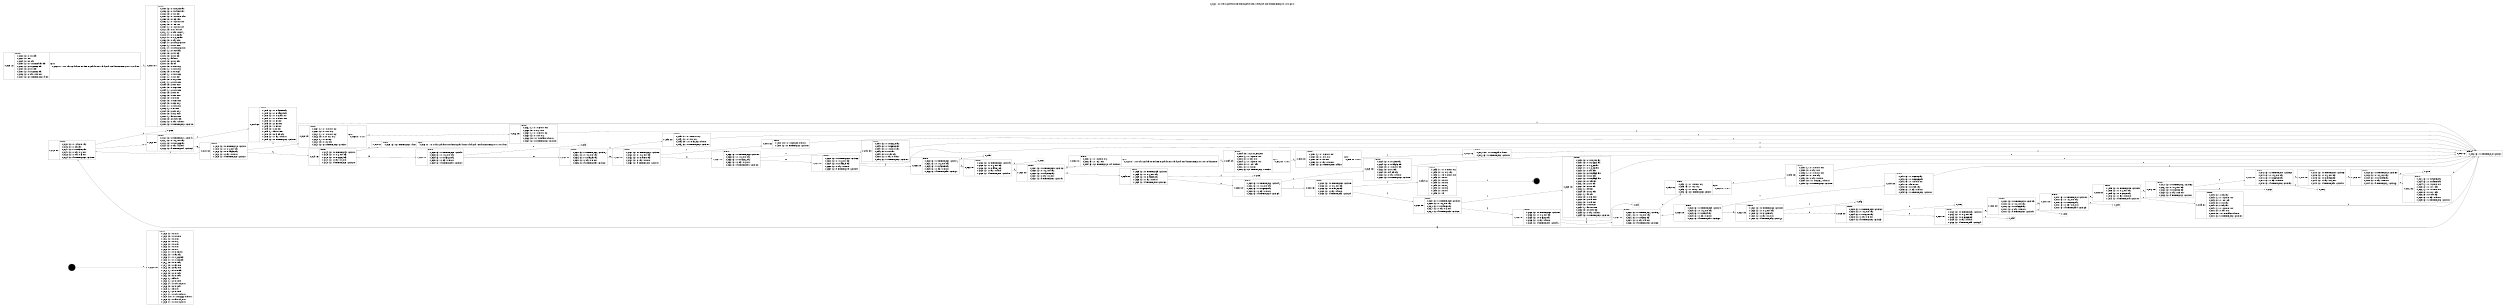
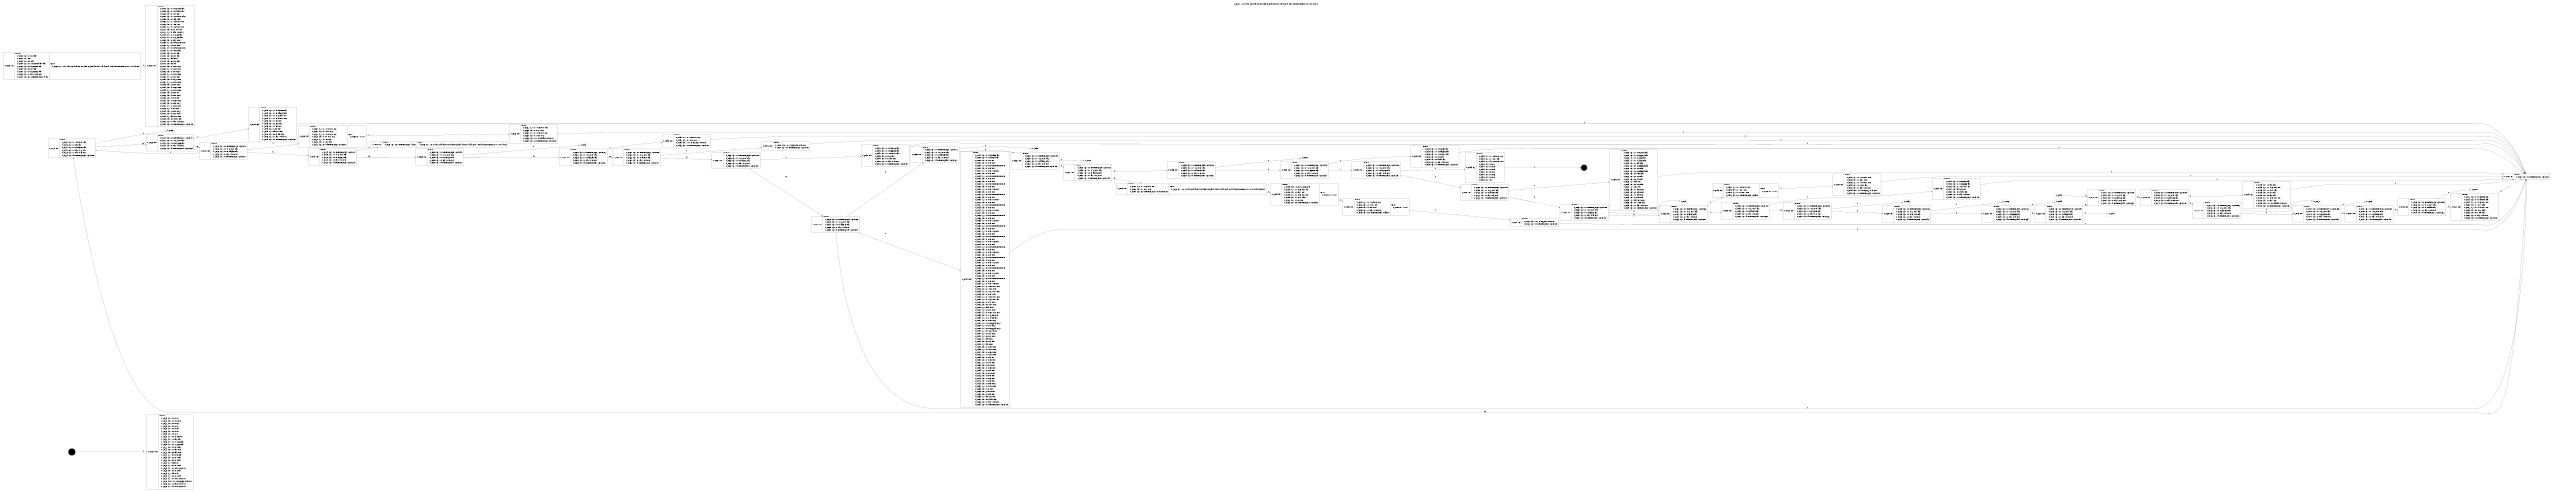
edge "0x401717 [28]" -> "0x401e79": reversed
node "0x4017fe [370]": added
